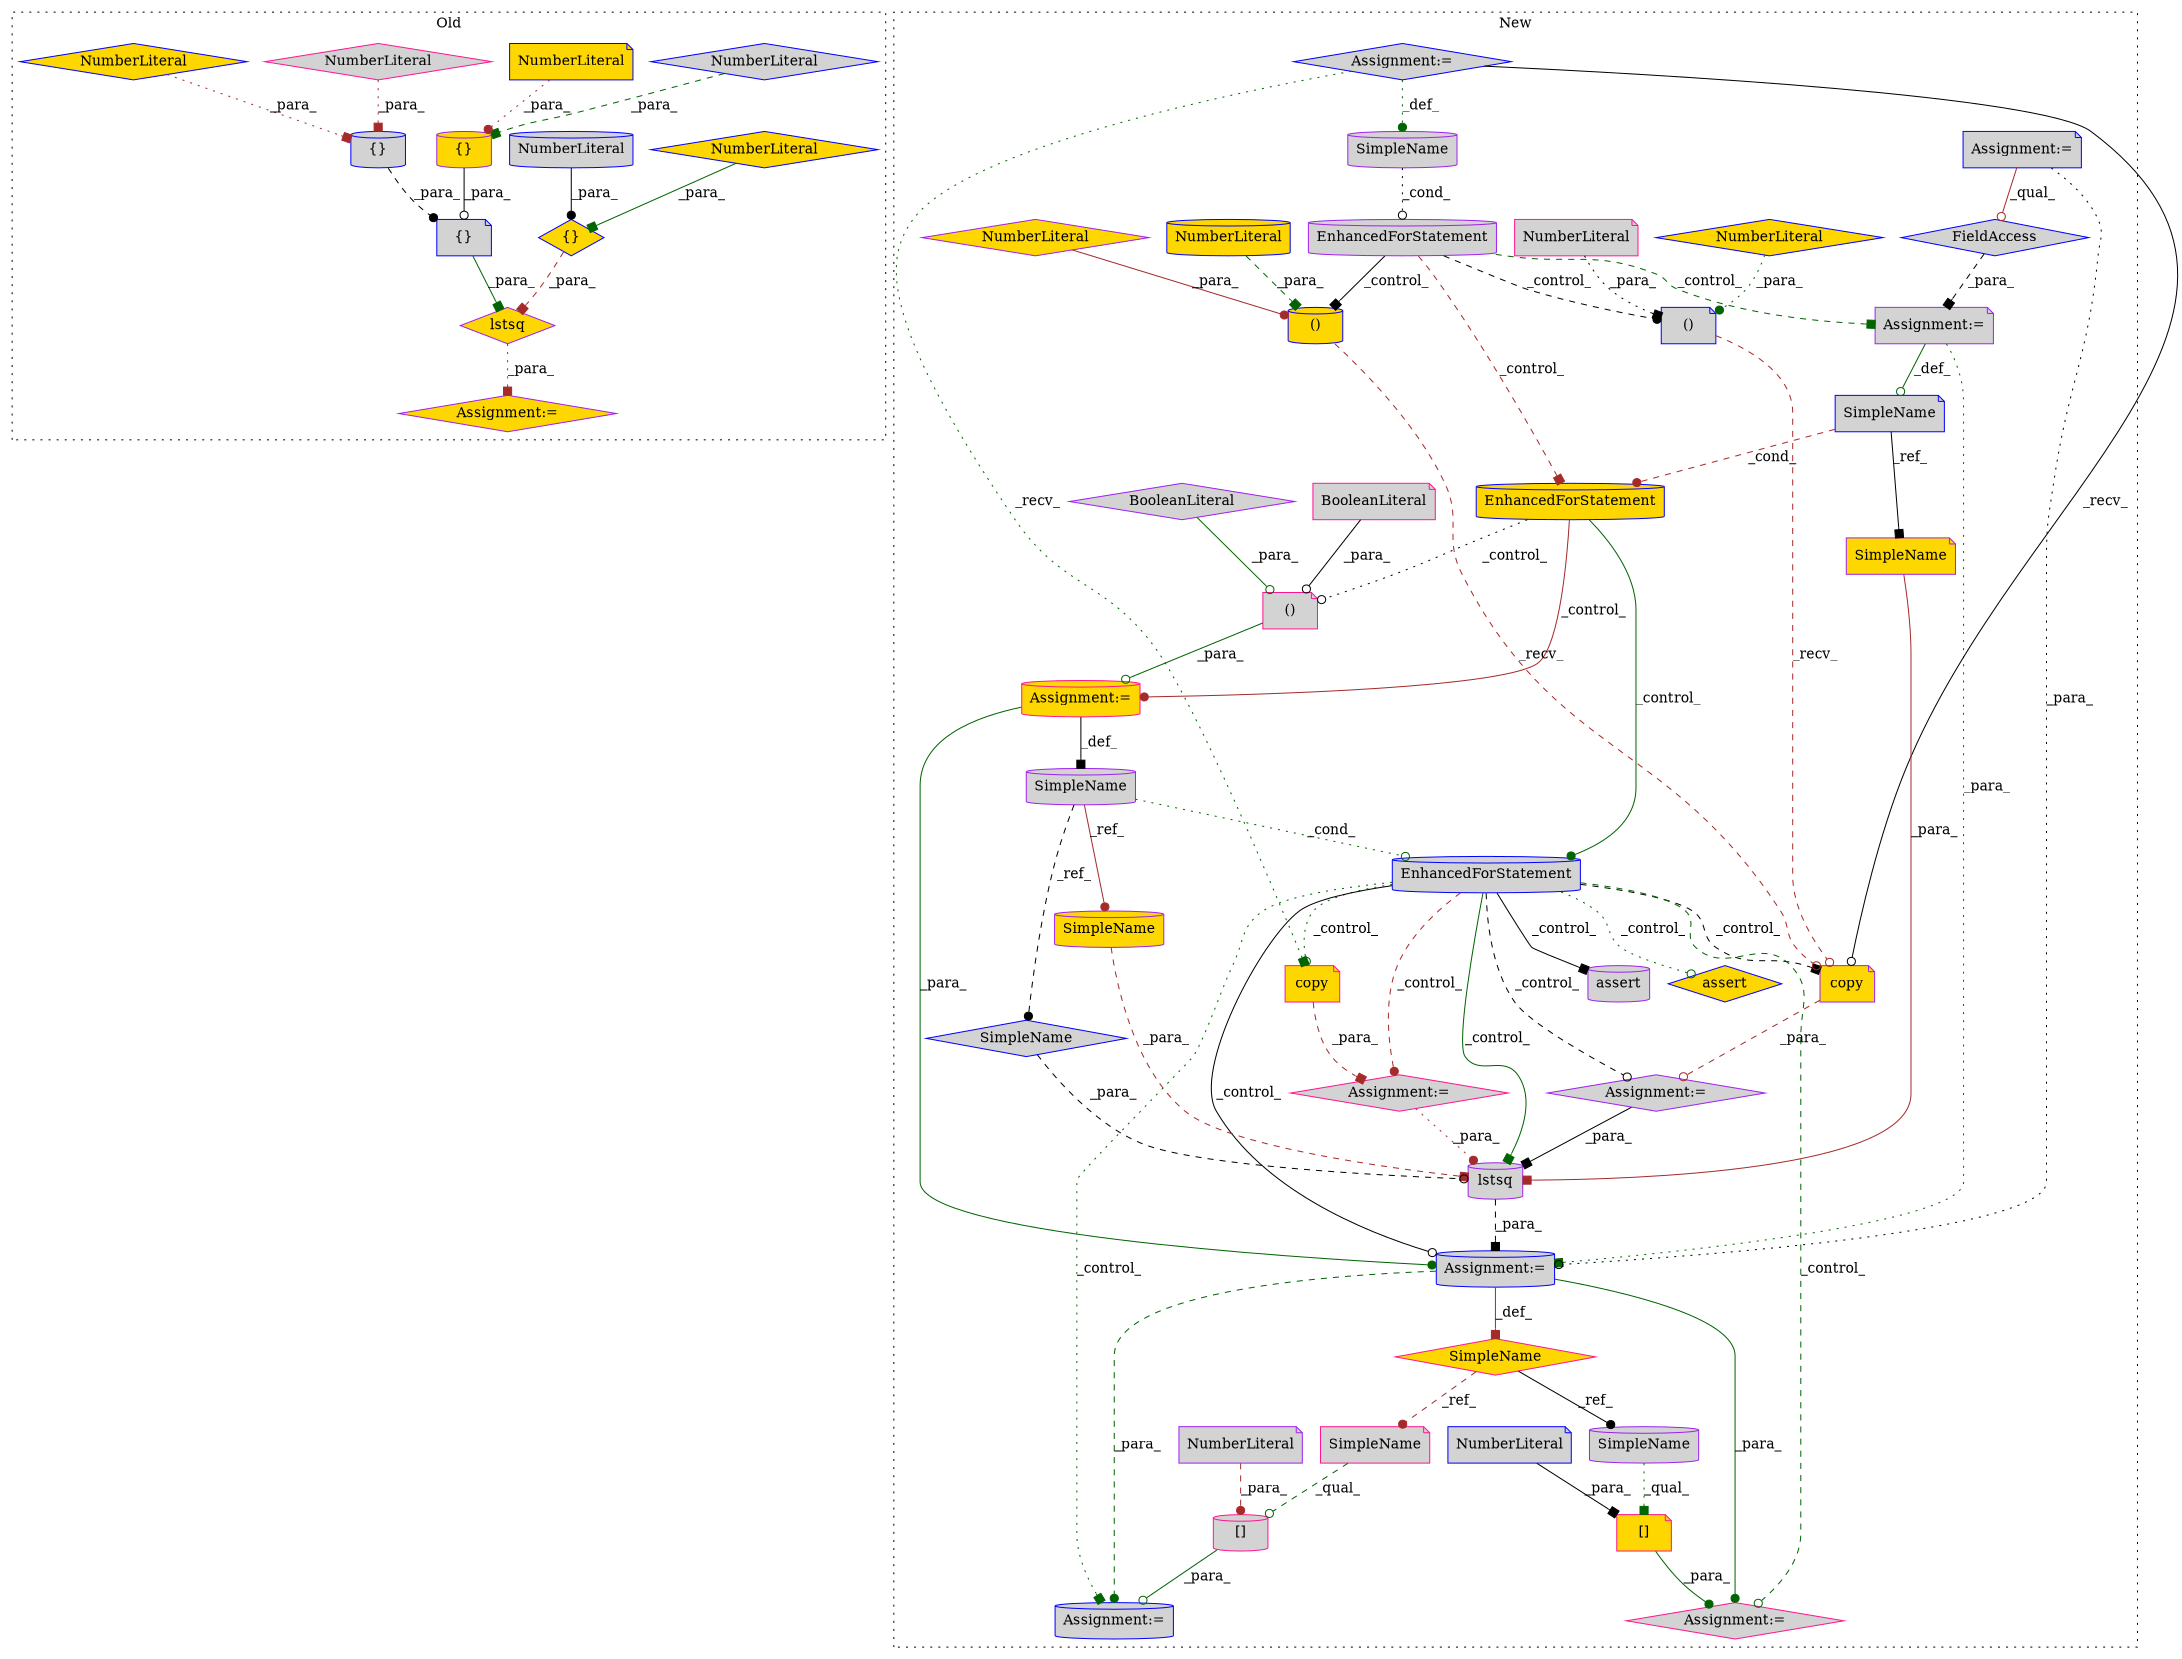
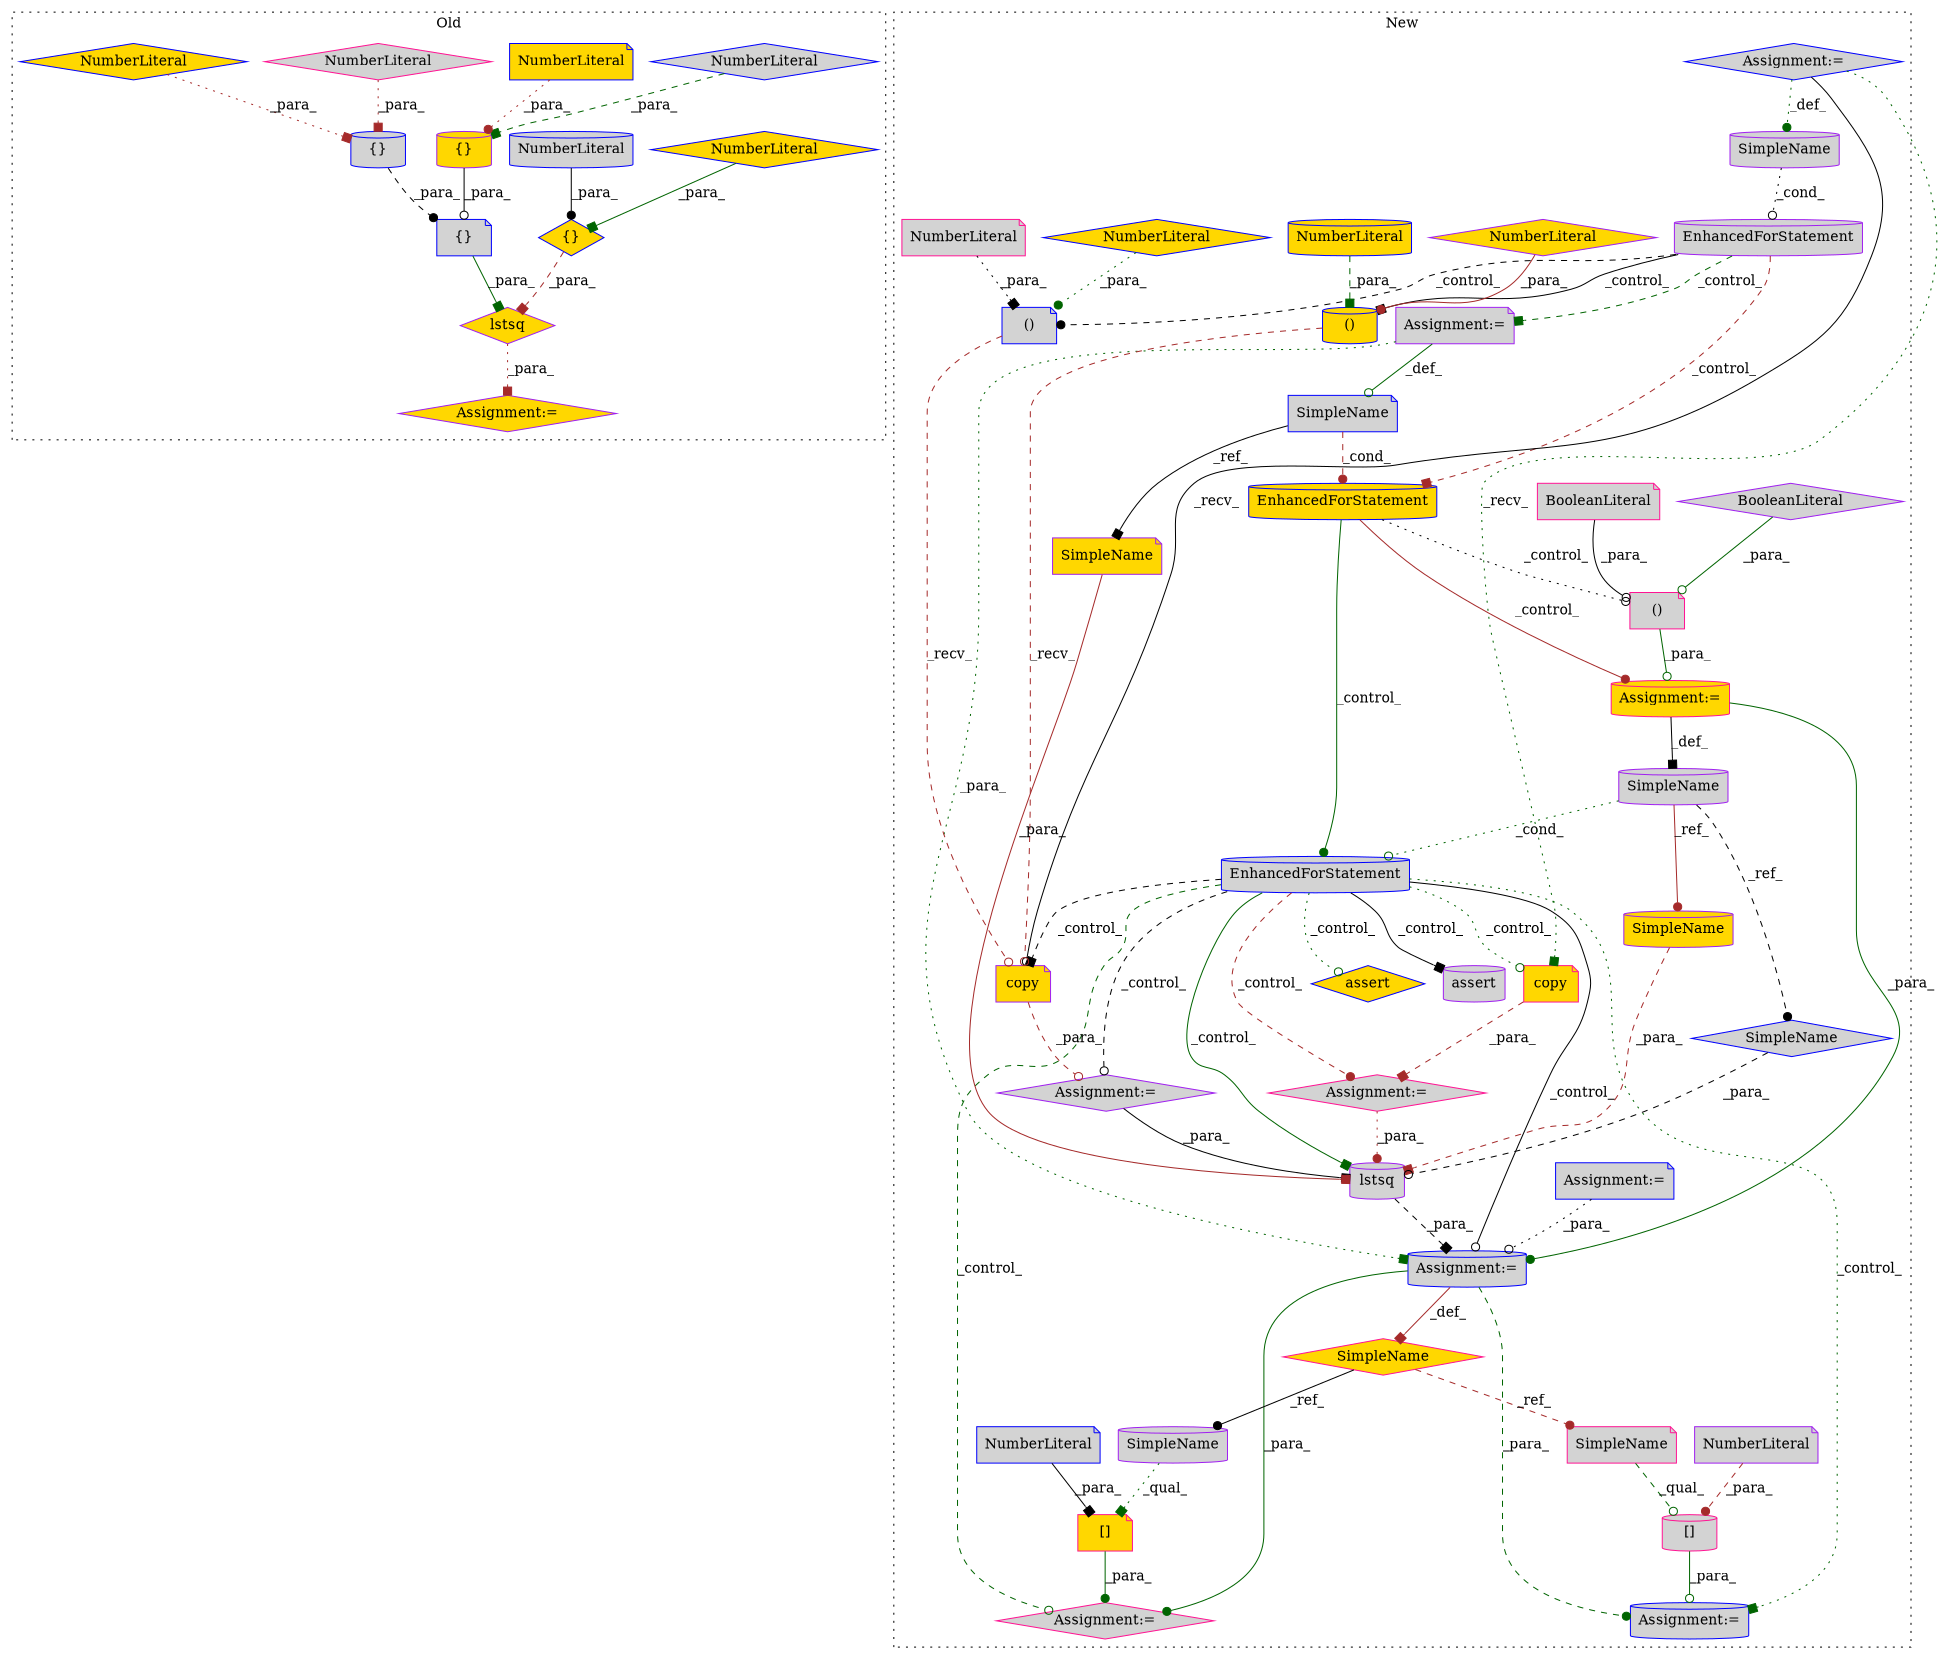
node "FieldAccess": removed
